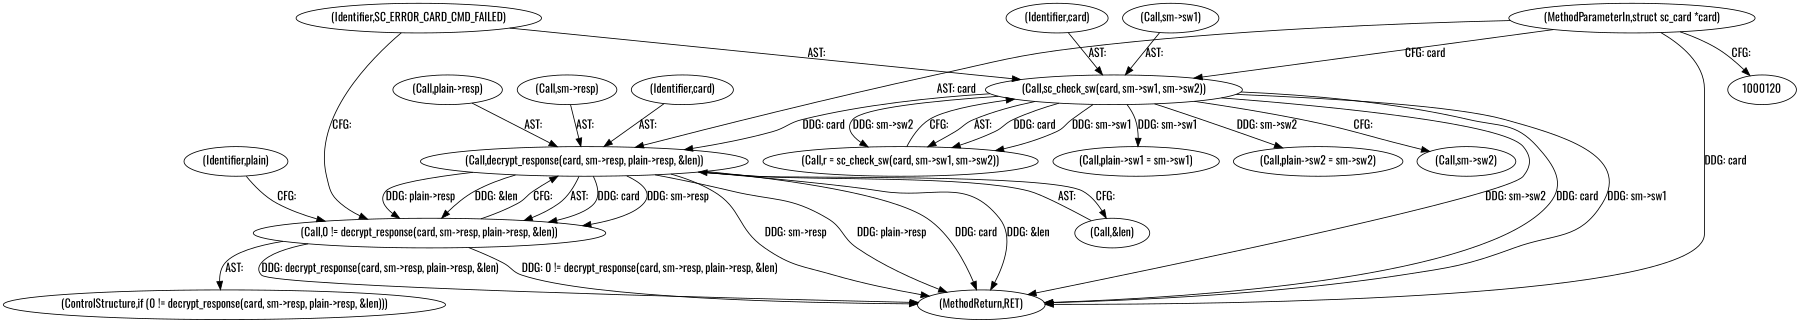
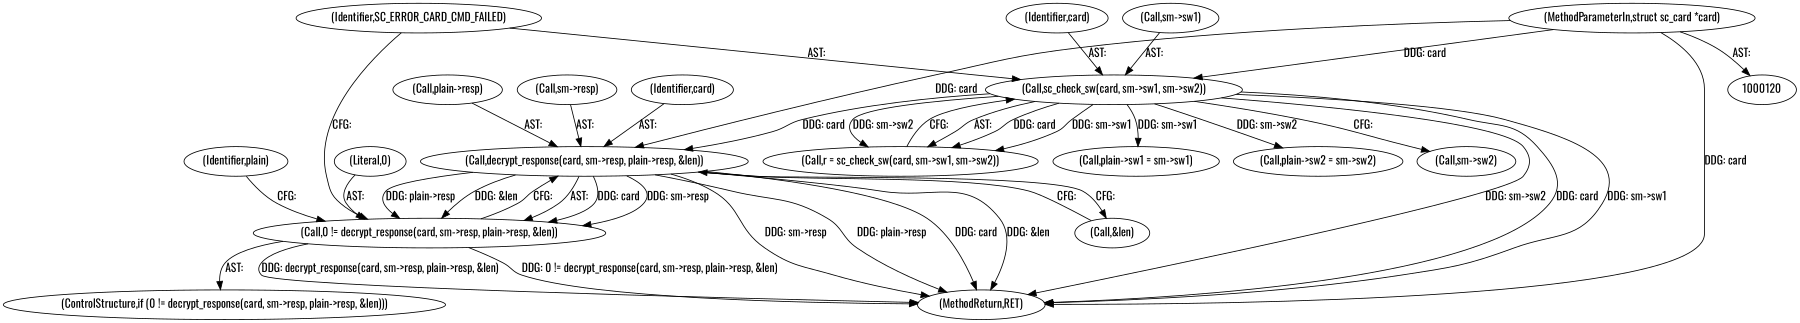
edge "(MethodParameterIn,struct sc_card *card)" -> "(Call,sc_check_sw(card, sm->sw1, sm->sw2))": label "CFG: card" -> "DDG: card"
edge "(MethodParameterIn,struct sc_card *card)" -> "1000120": label "CFG: " -> "AST: "
edge "(MethodParameterIn,struct sc_card *card)" -> "(Call,decrypt_response(card, sm->resp, plain->resp, &len))": label "AST: card" -> "DDG: card"
node "(Literal,0)": added
edge "(Call,&len)" -> "(Call,decrypt_response(card, sm->resp, plain->resp, &len))": label "AST: " -> "CFG: "
